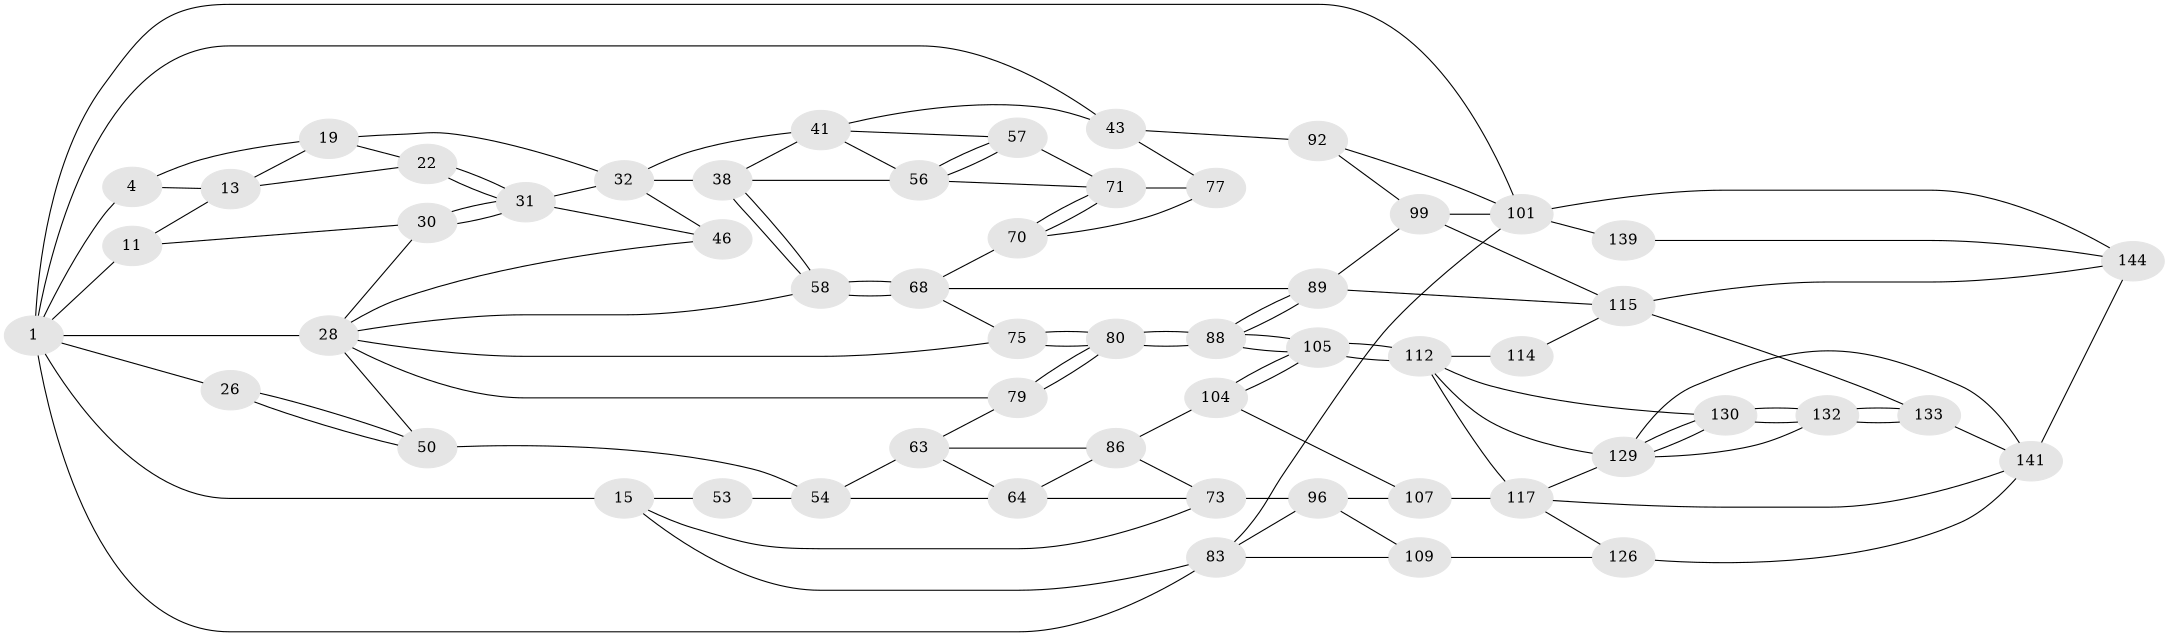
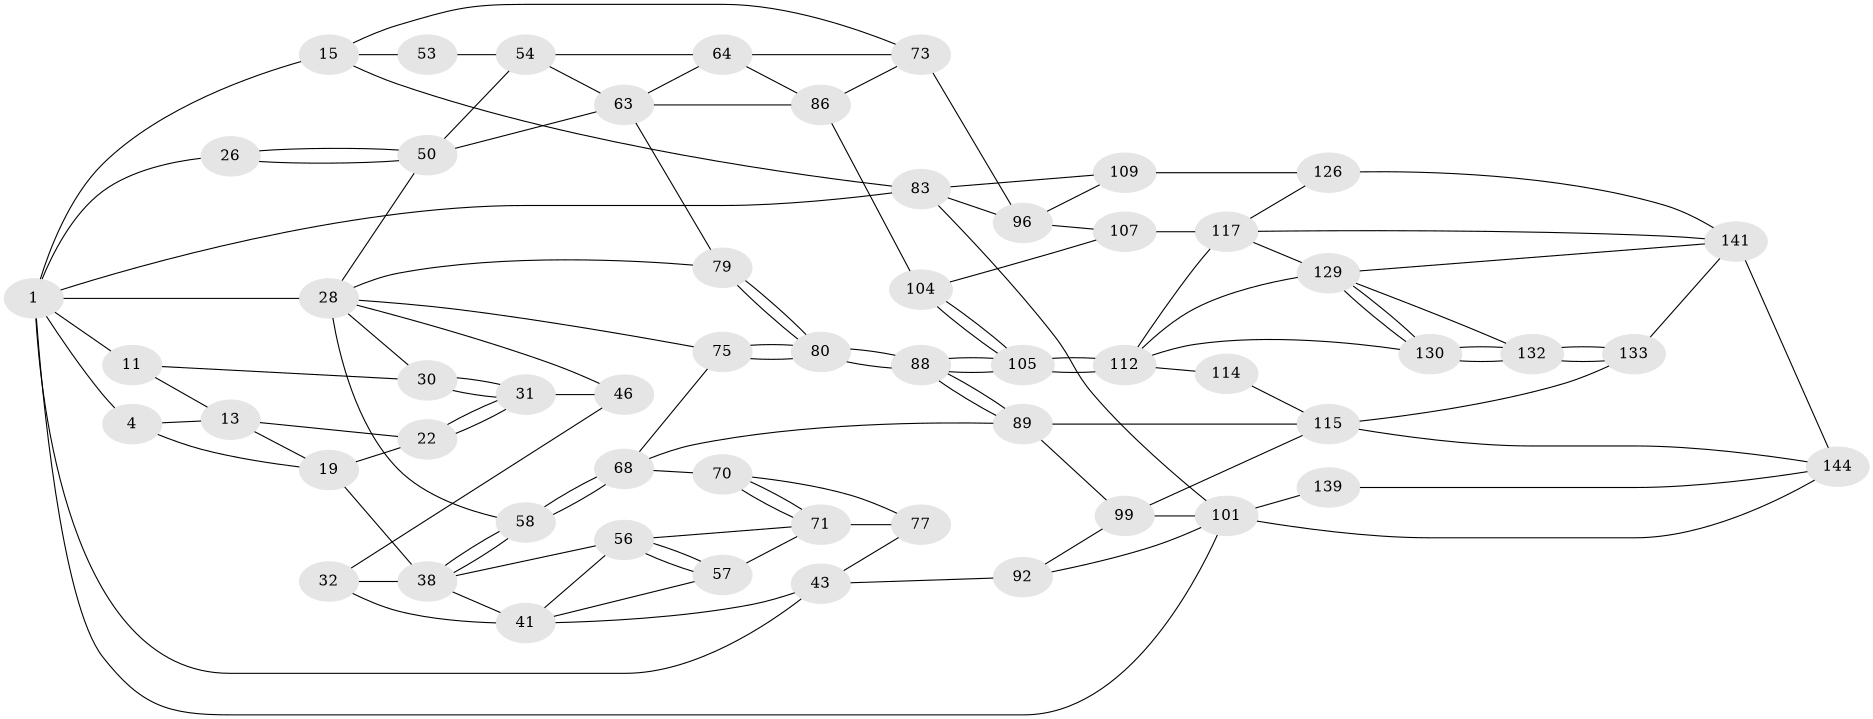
edge "63" -- "50": added
edge "19" -- "32": now "19" -- "38"
edge "32" -- "31": removed
